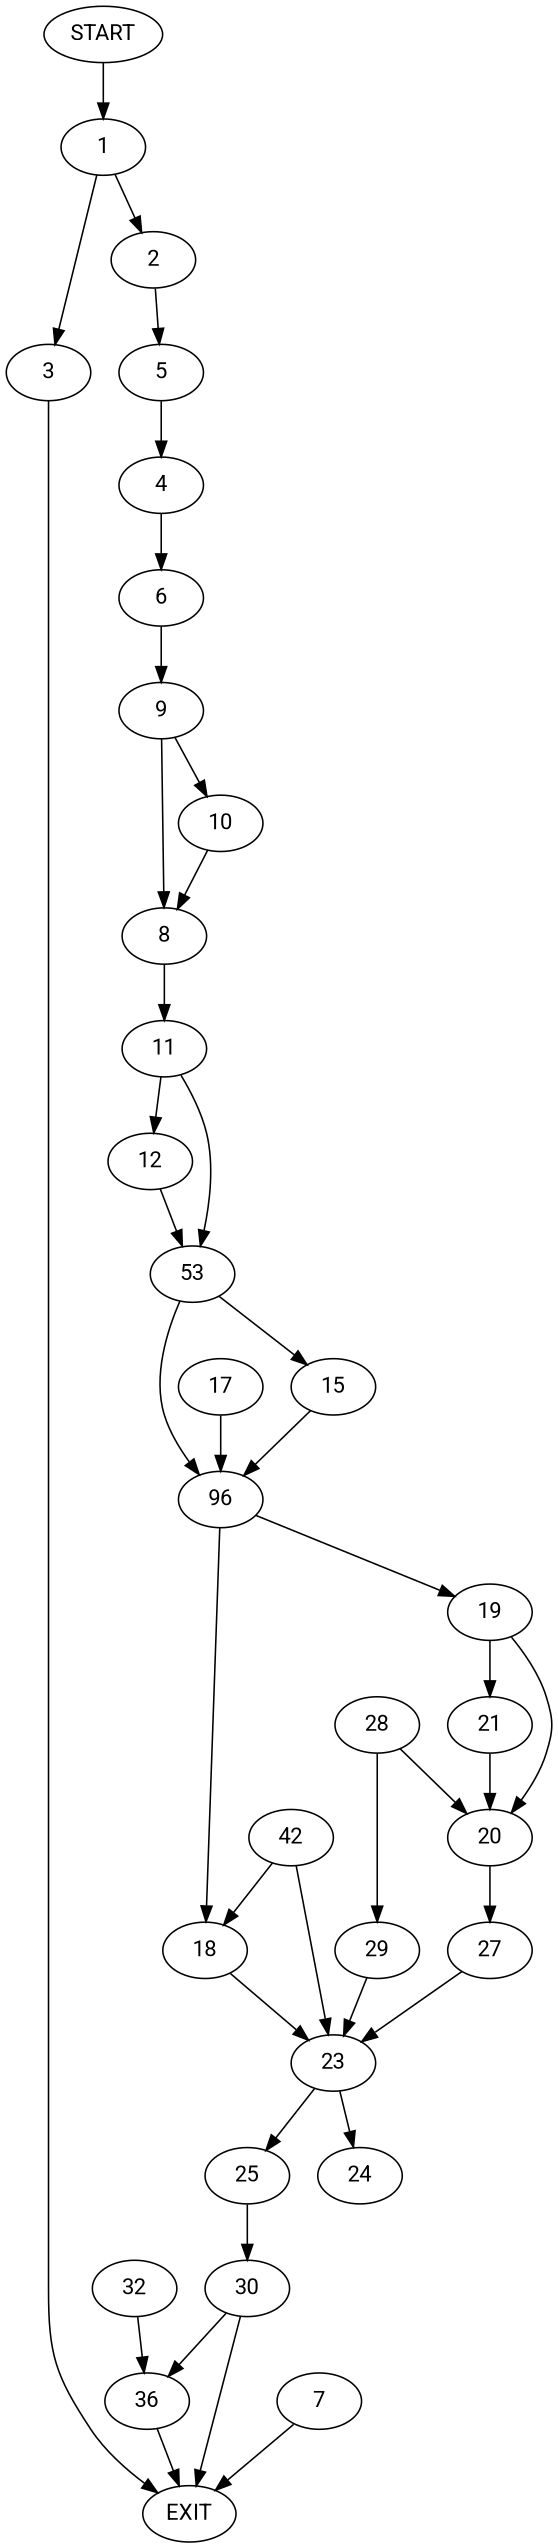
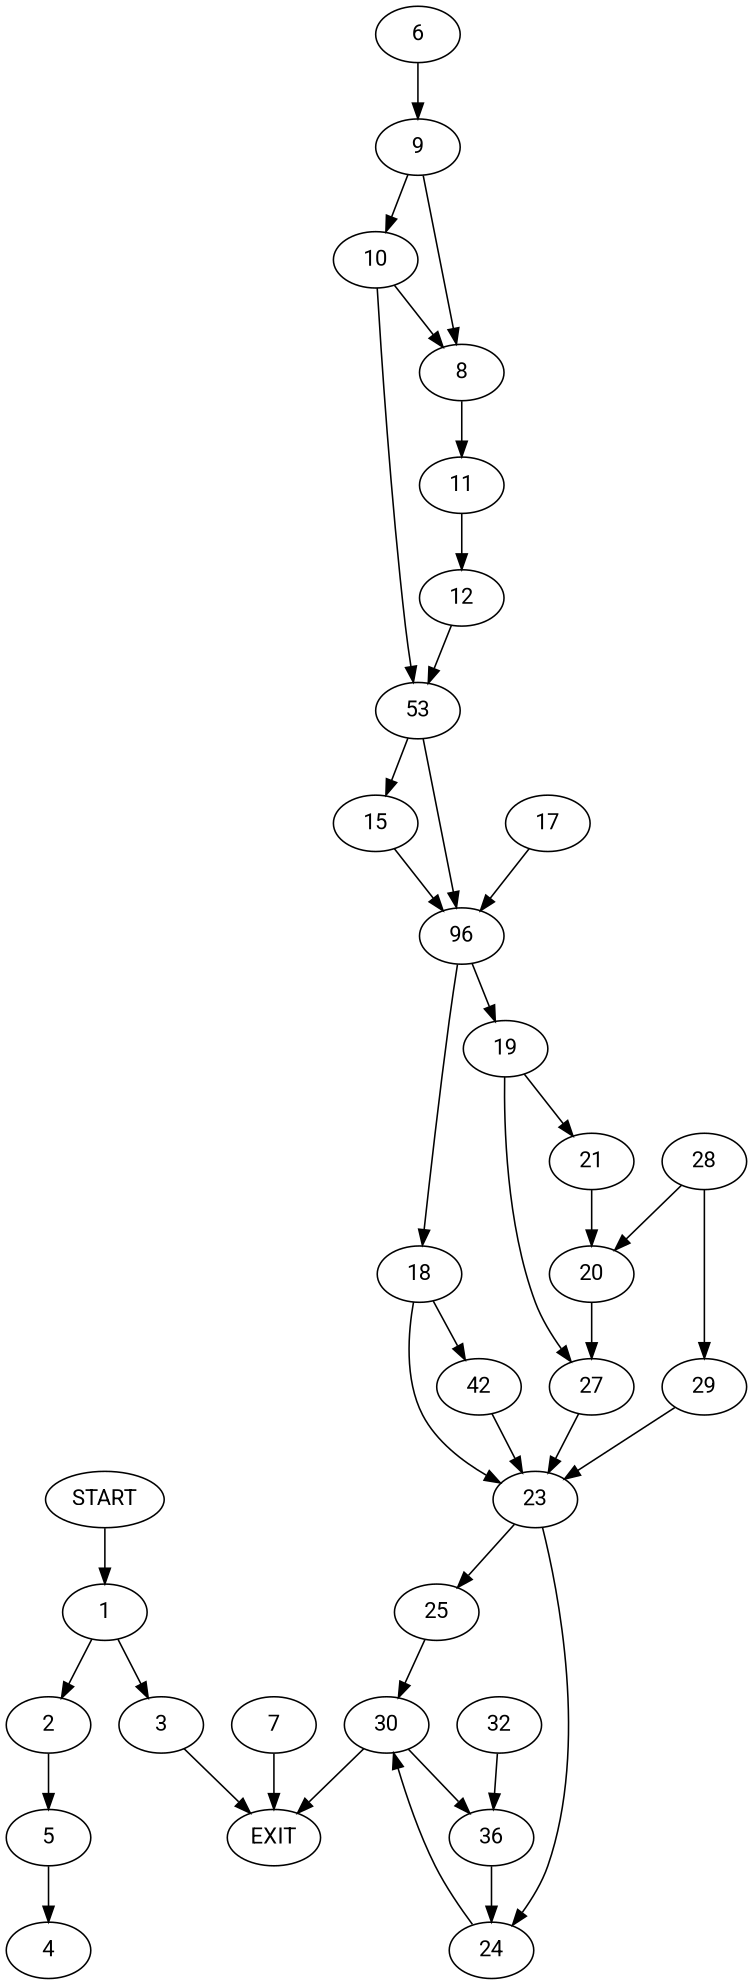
edge "4" -> "6": removed
edge "11" -> "53": now "10" -> "53"
edge "19" -> "20": now "19" -> "27"
edge "24" -> "30": added
edge "42" -> "18": reversed
edge "36" -> "EXIT": now "36" -> "24"
